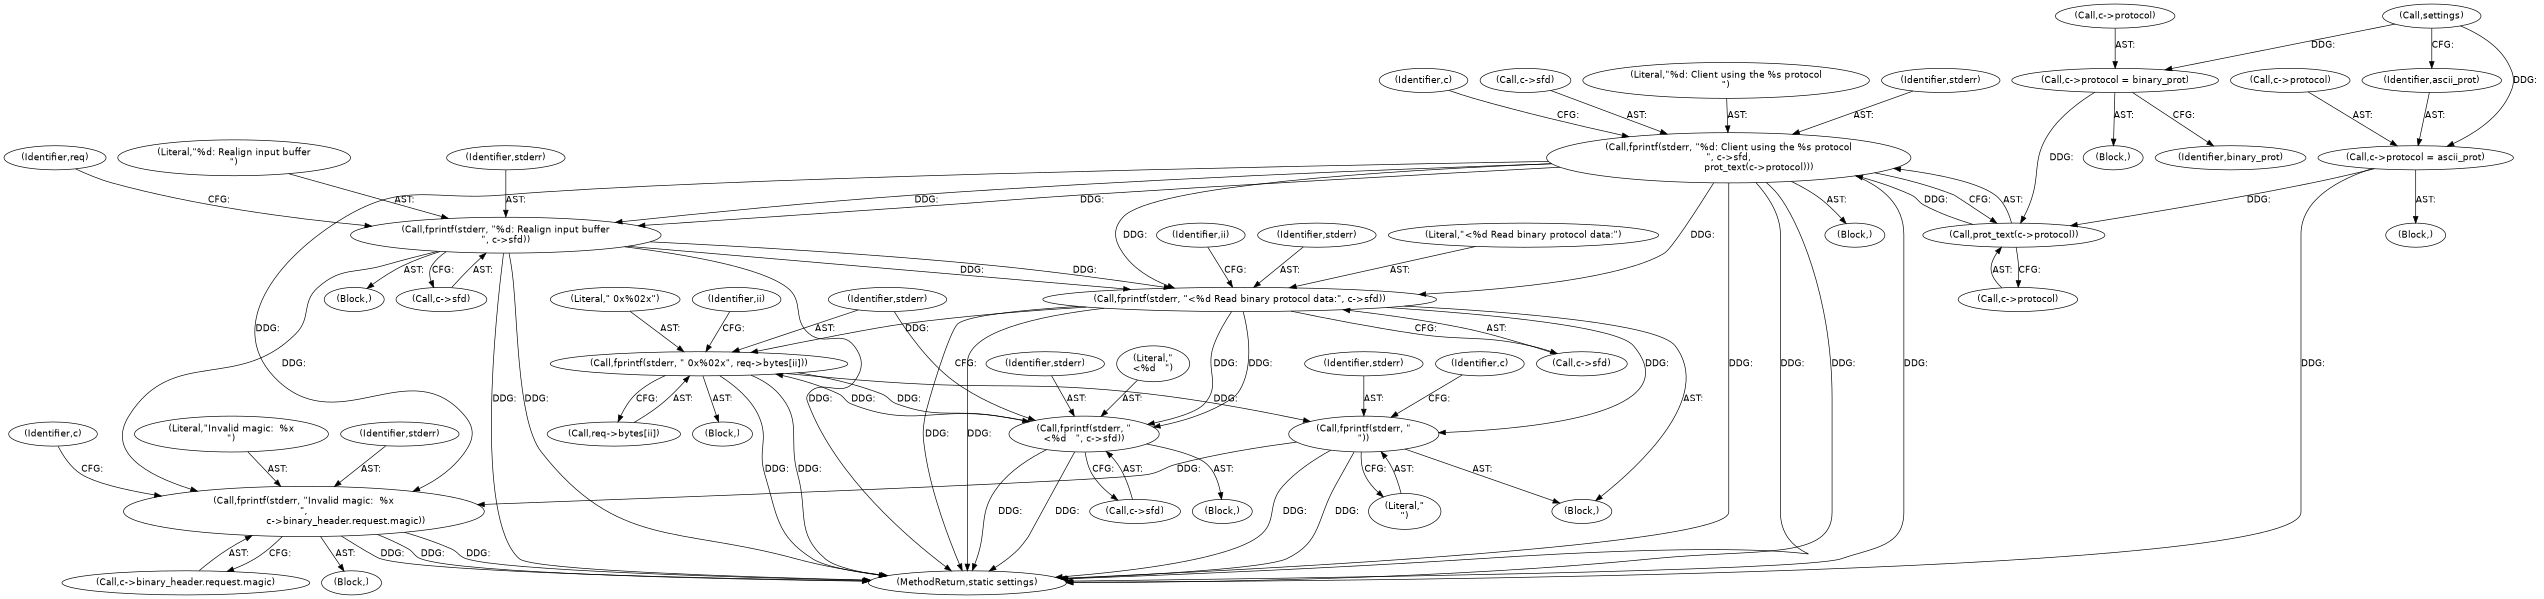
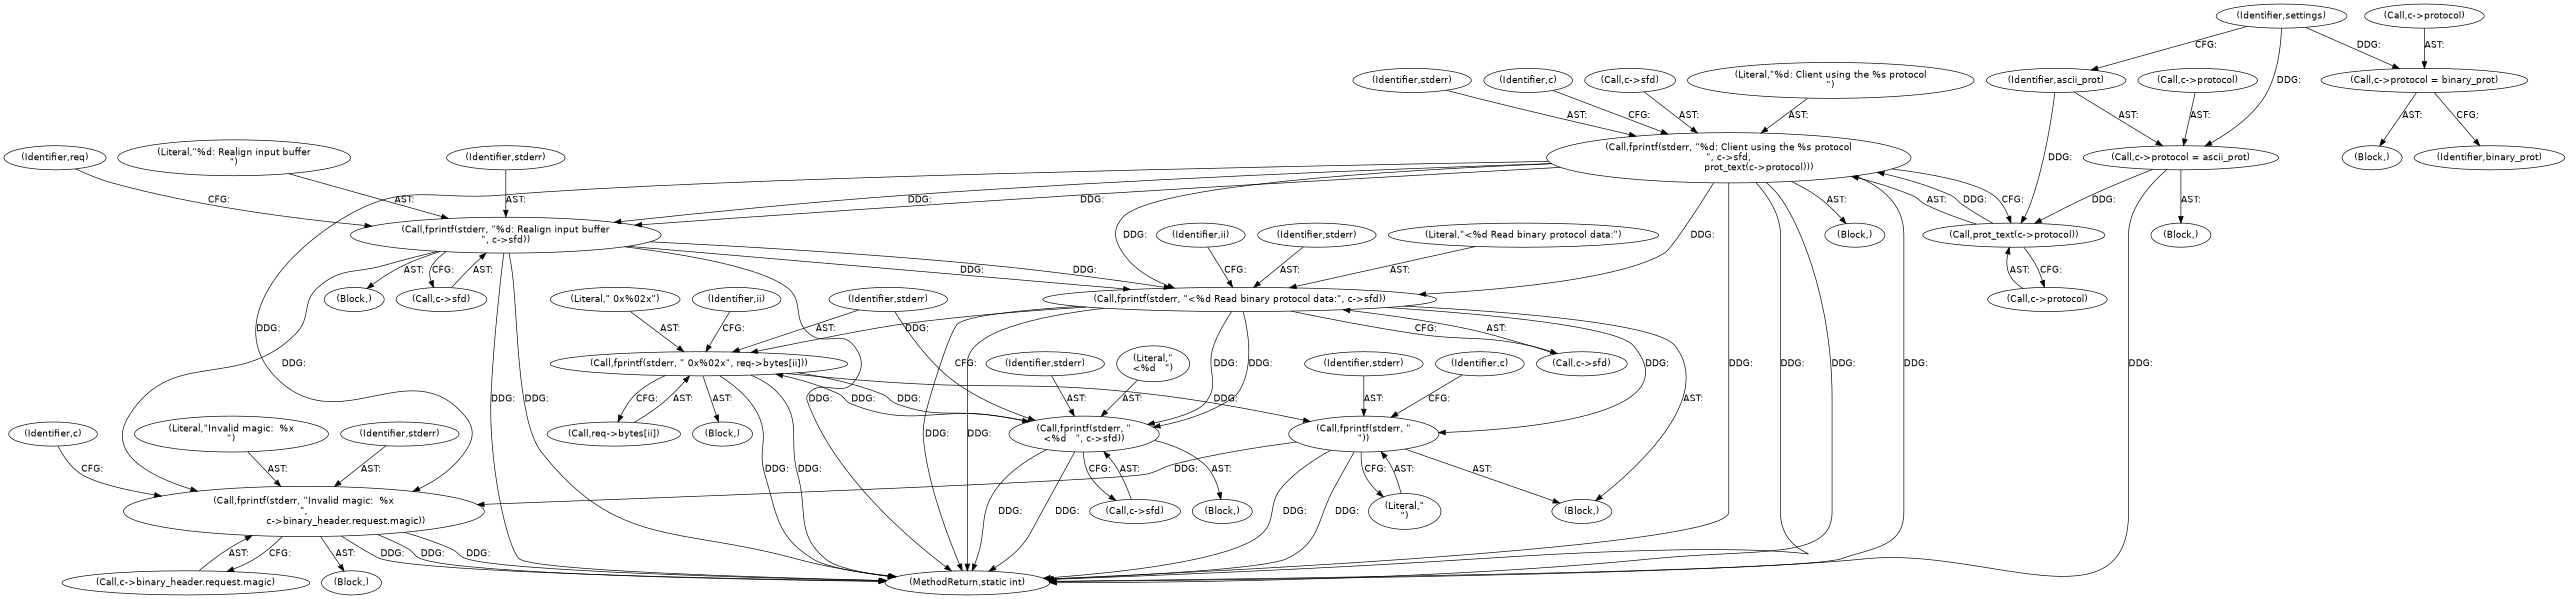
node "(Call,settings)": label "(Call,settings)" -> "(Identifier,settings)"
edge "(Call,c->protocol = binary_prot)" -> "(Call,prot_text(c->protocol))": now "(Identifier,ascii_prot)" -> "(Call,prot_text(c->protocol))"
node "(MethodReturn,static settings)": label "(MethodReturn,static settings)" -> "(MethodReturn,static int)"
